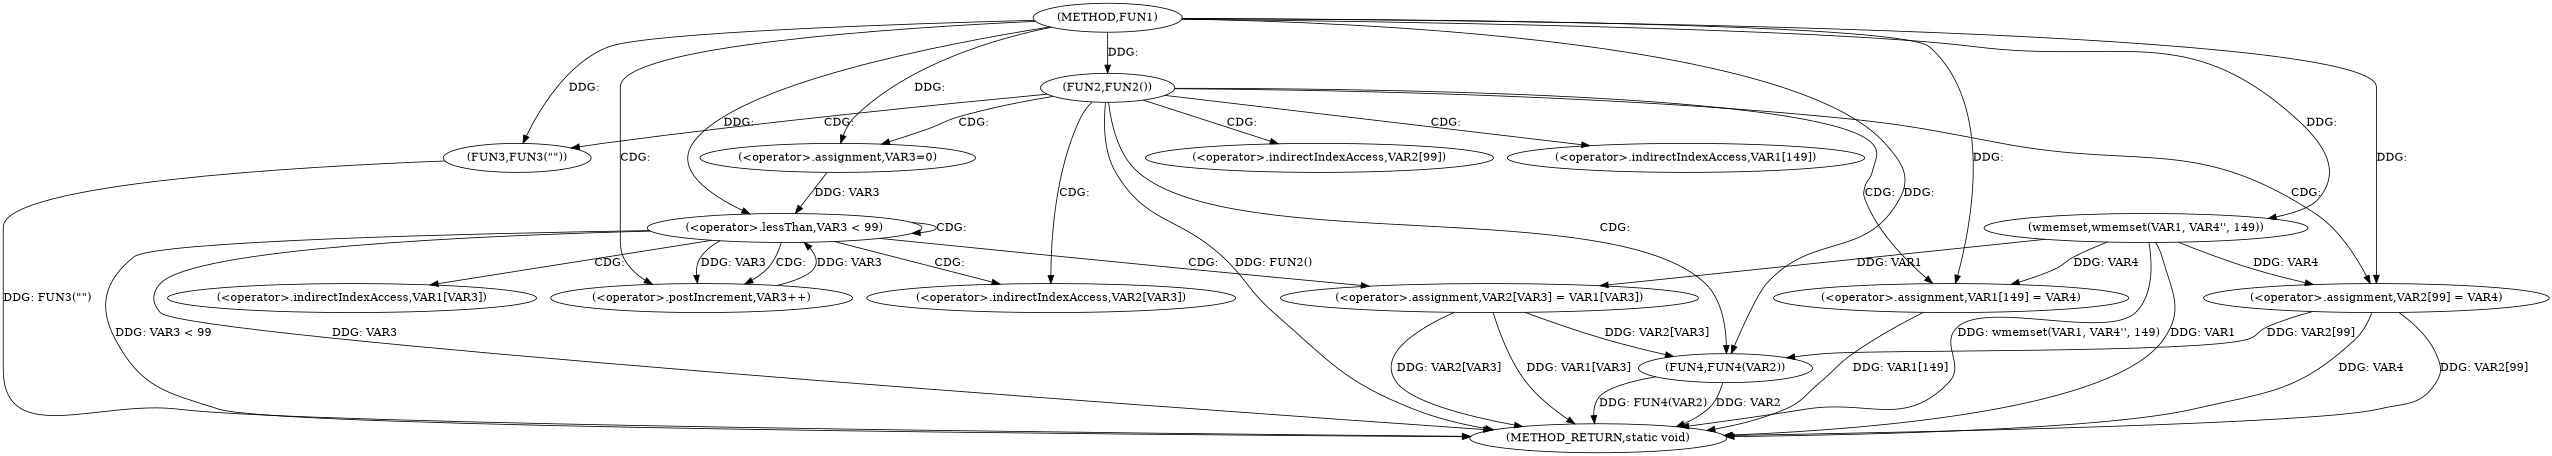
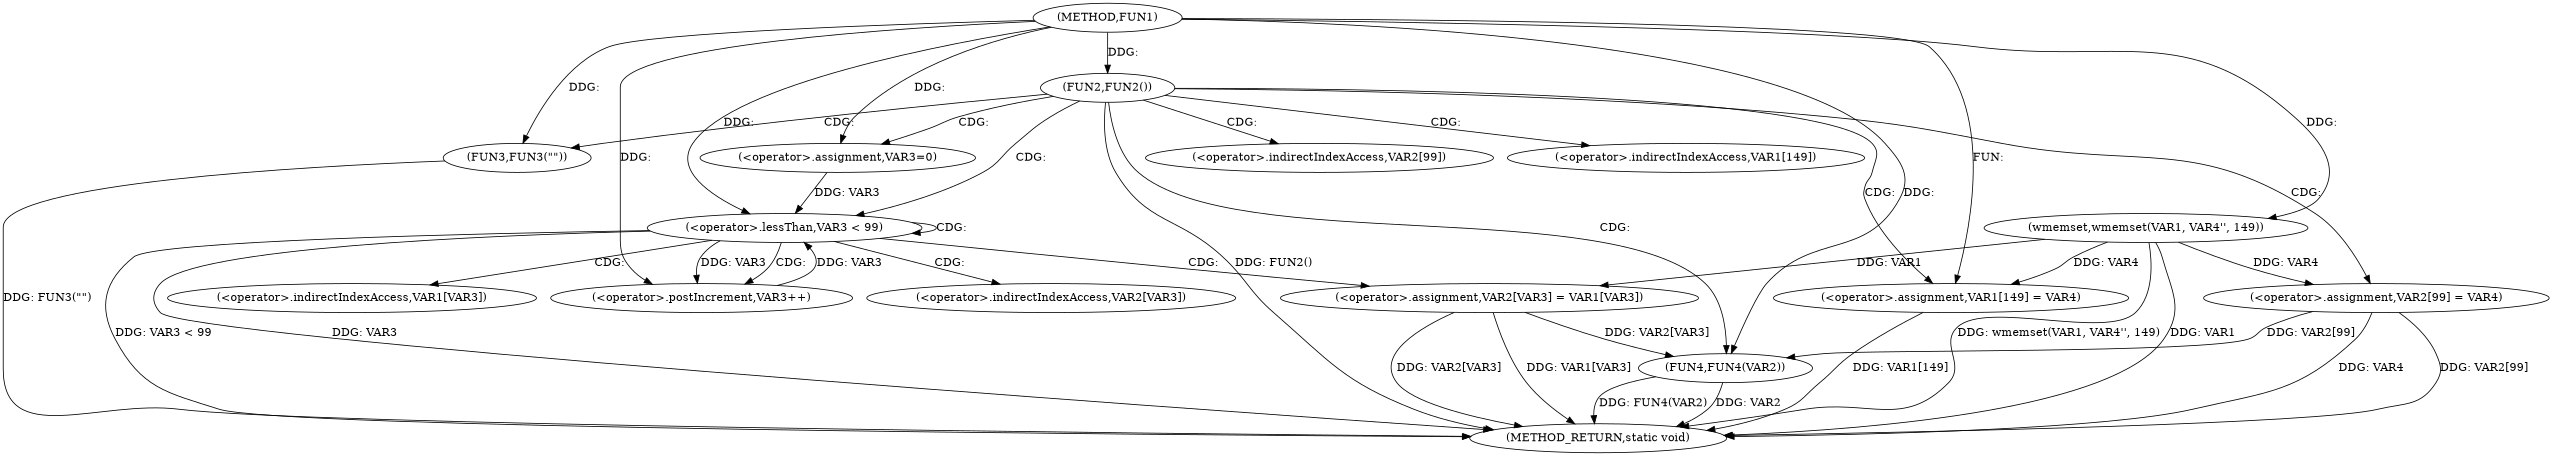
edge "(METHOD,FUN1)" -> "(<operator>.assignment,VAR2[99] = VAR4)": removed, label "DDG:"
edge "(METHOD,FUN1)" -> "(<operator>.postIncrement,VAR3++)": label "CDG: " -> "DDG: "
edge "(METHOD,FUN1)" -> "(<operator>.assignment,VAR1[149] = VAR4)": label "DDG: " -> "FUN: "
edge "(FUN2,FUN2())" -> "(<operator>.indirectIndexAccess,VAR2[VAR3])": now "(FUN2,FUN2())" -> "(<operator>.lessThan,VAR3 < 99)"
